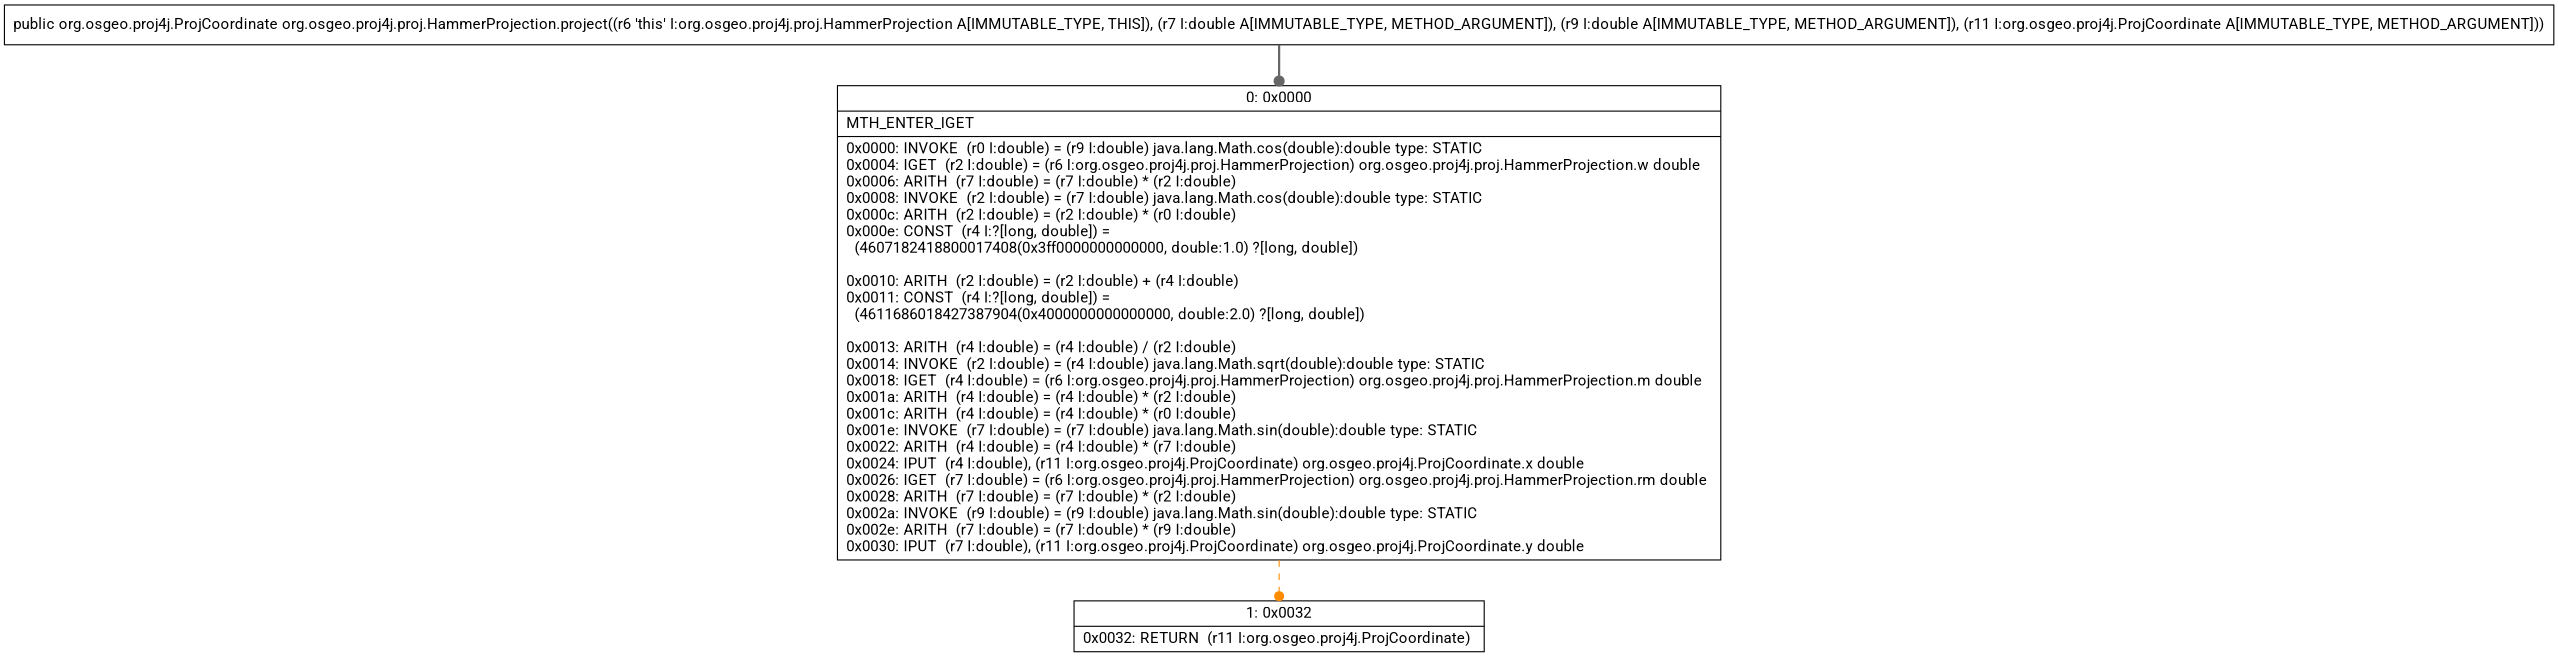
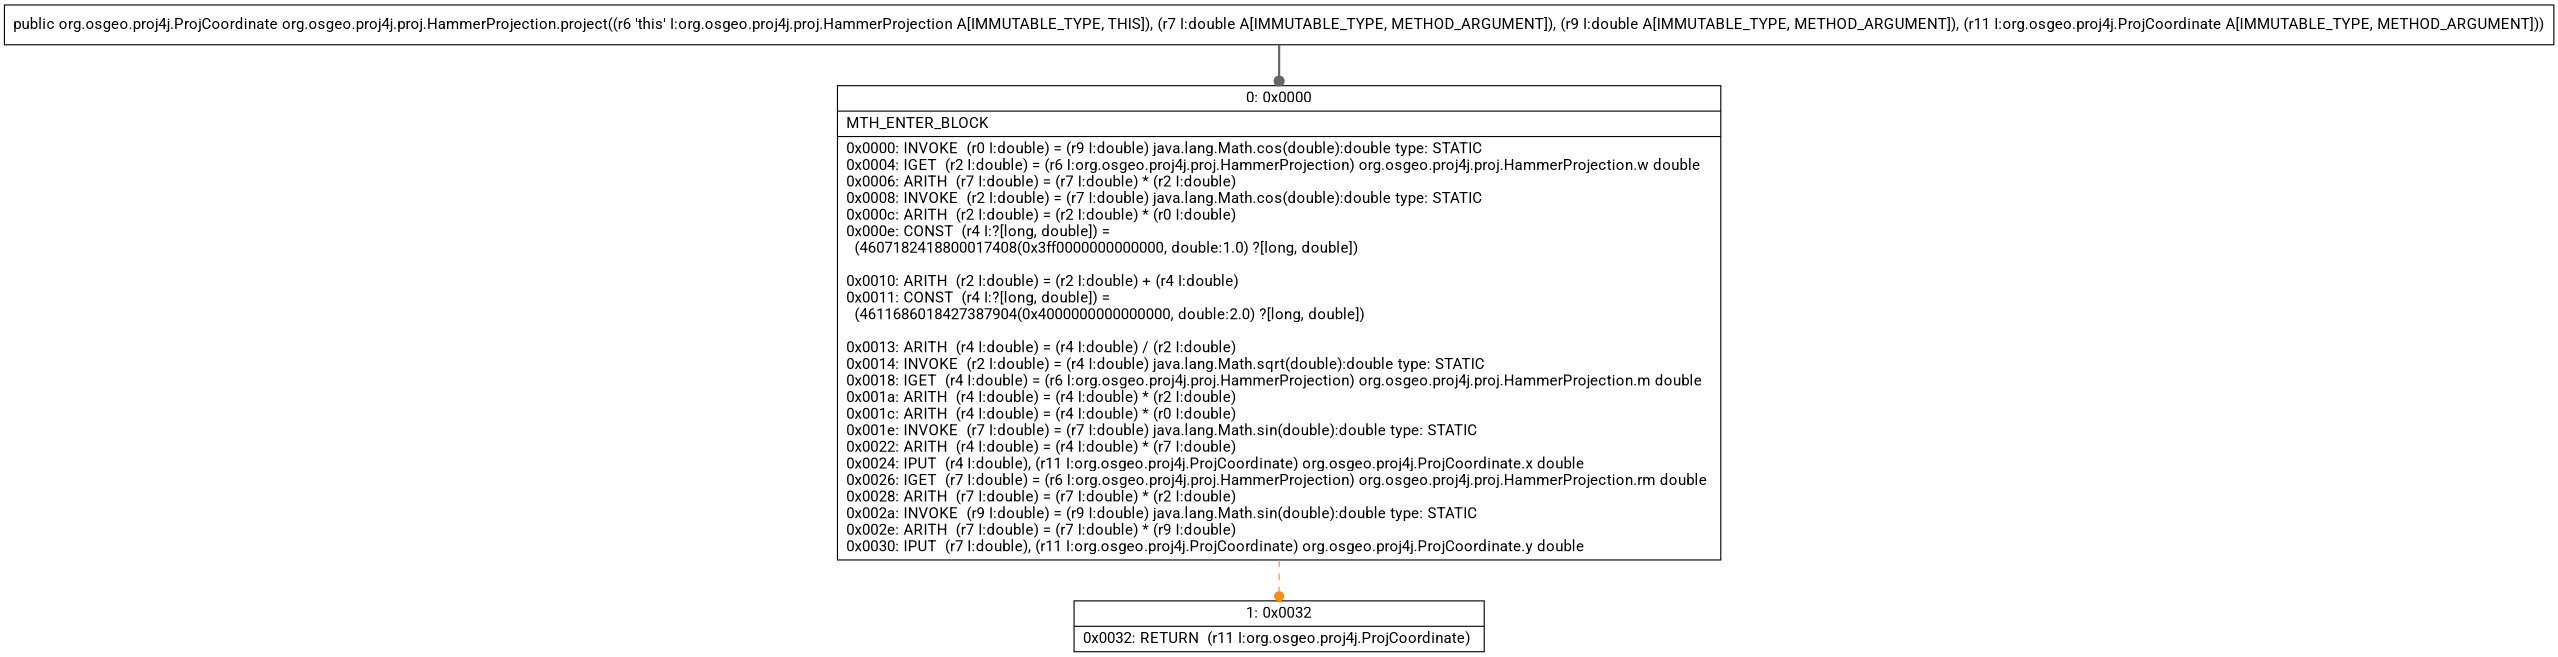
node "0: 0x0000": text "MTH_ENTER_IGET" -> "MTH_ENTER_BLOCK"
